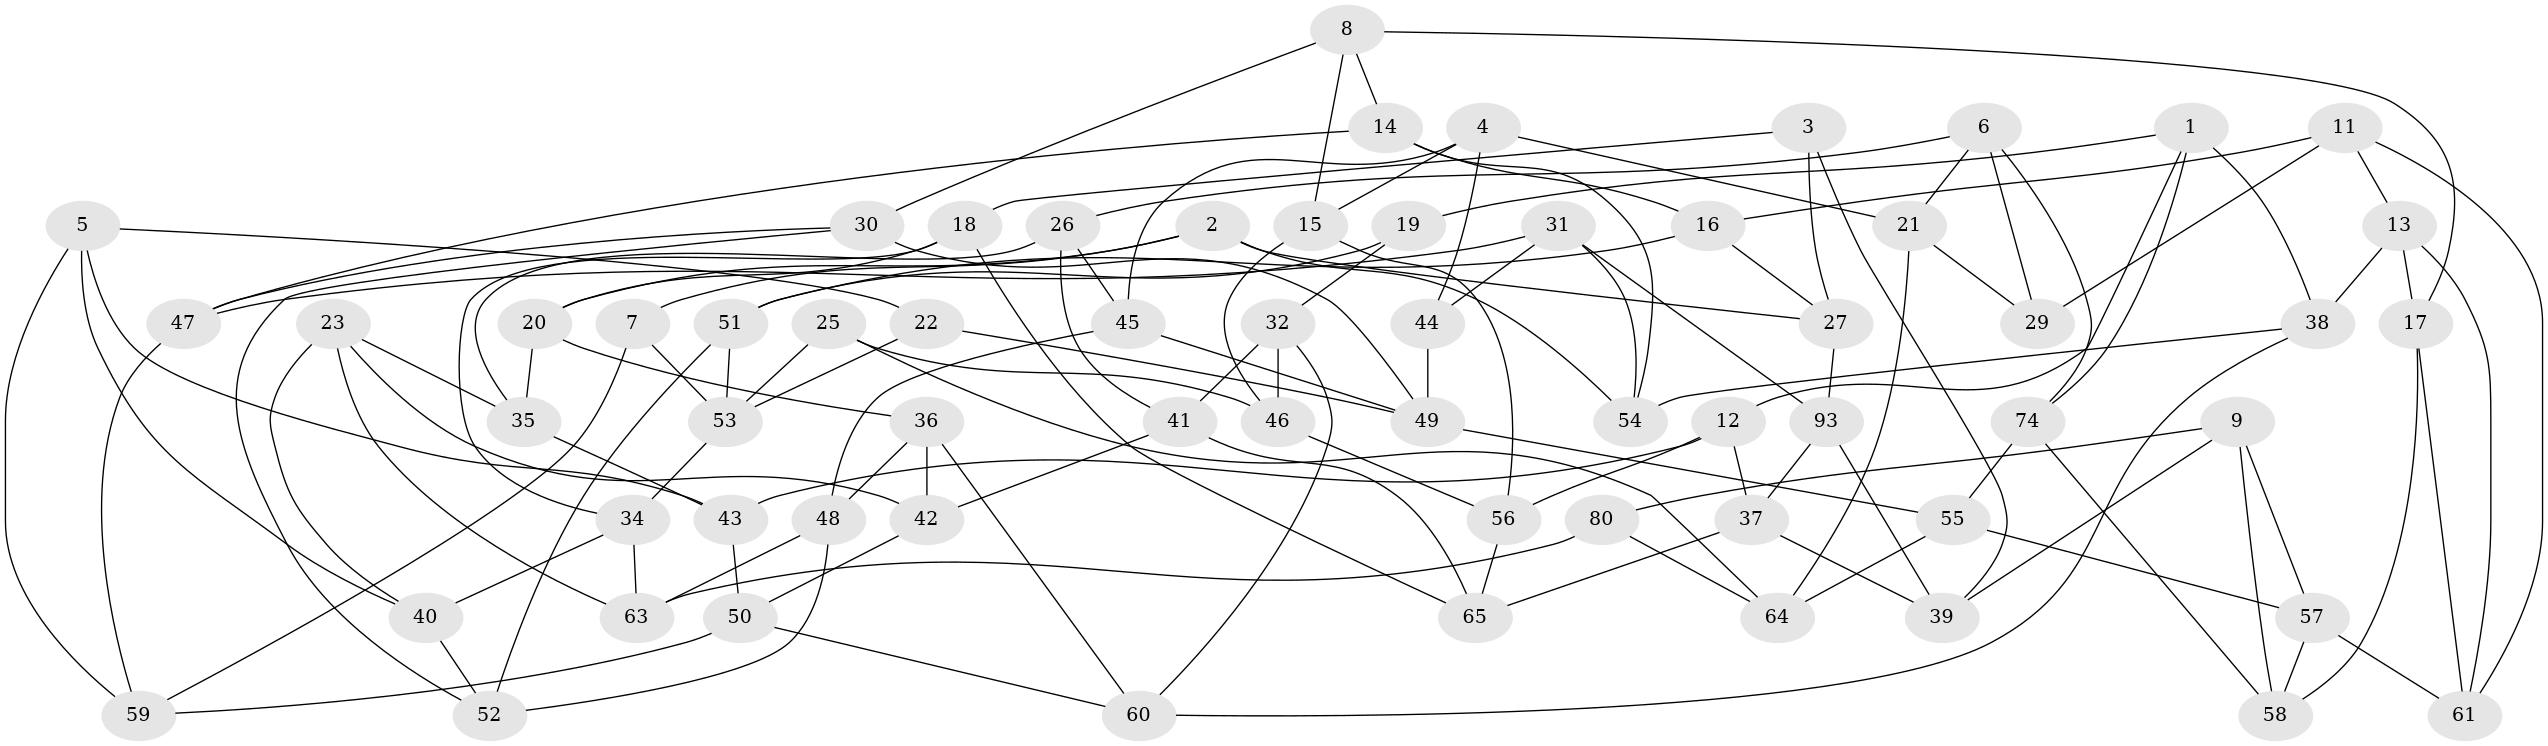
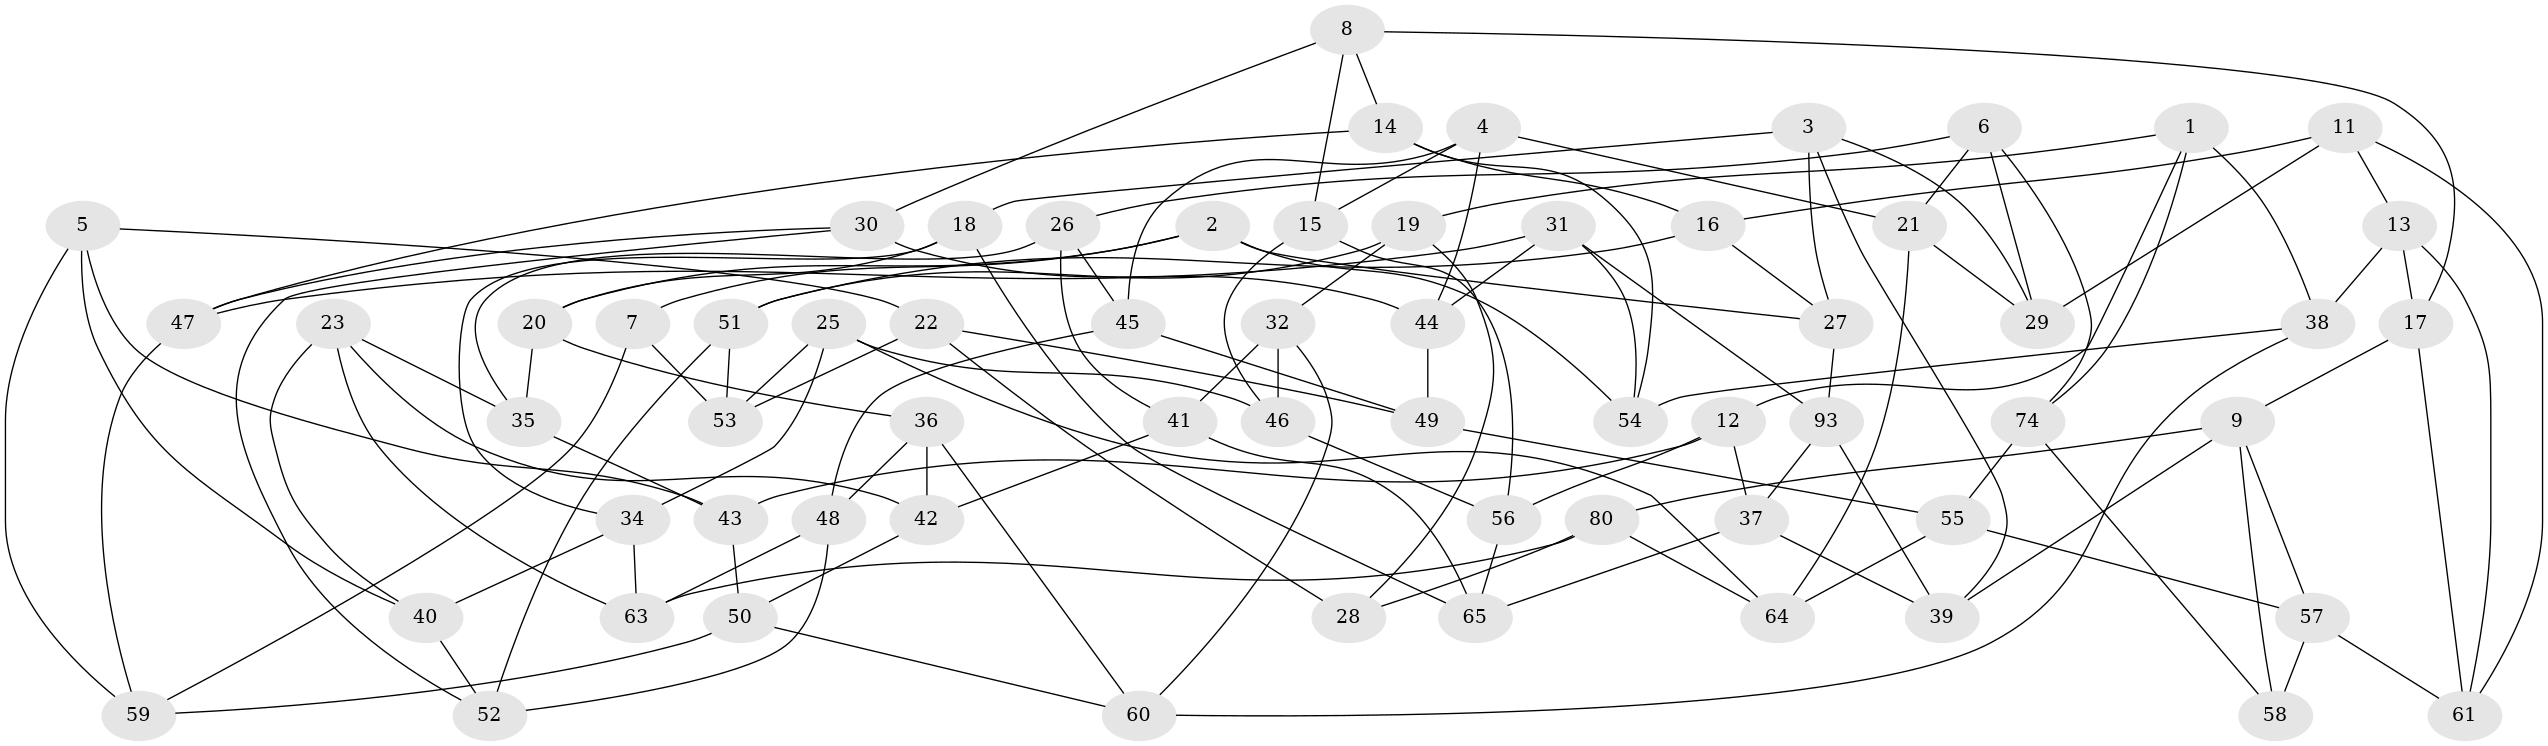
edge "3" -- "29": added
edge "30" -- "49": now "30" -- "44"
edge "53" -- "34": now "25" -- "34"
edge "17" -- "58": now "17" -- "9"
node "28": added
